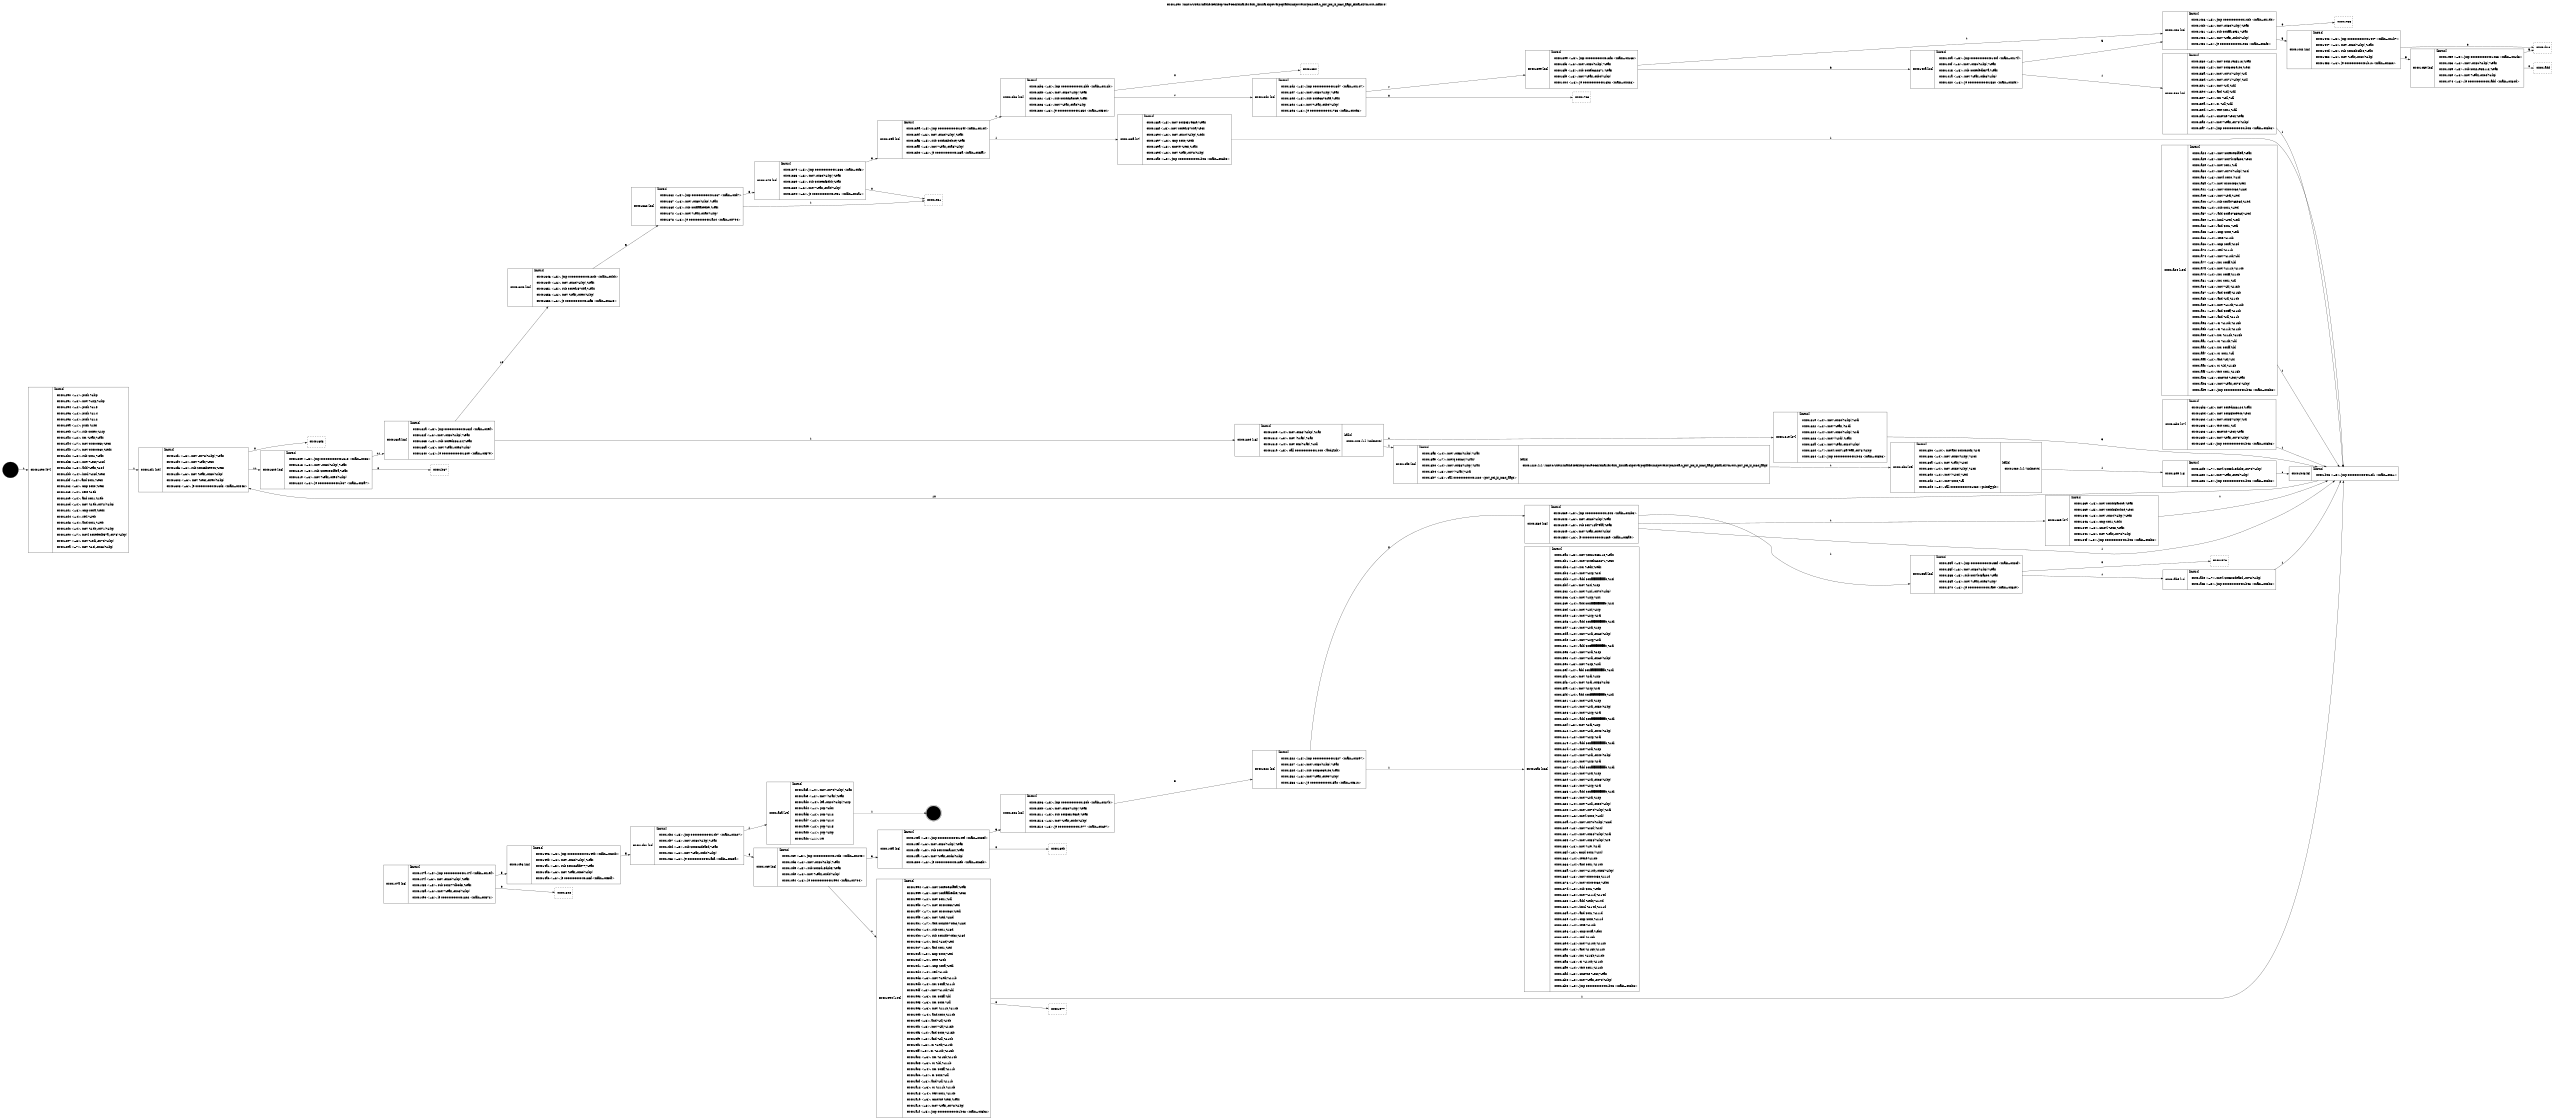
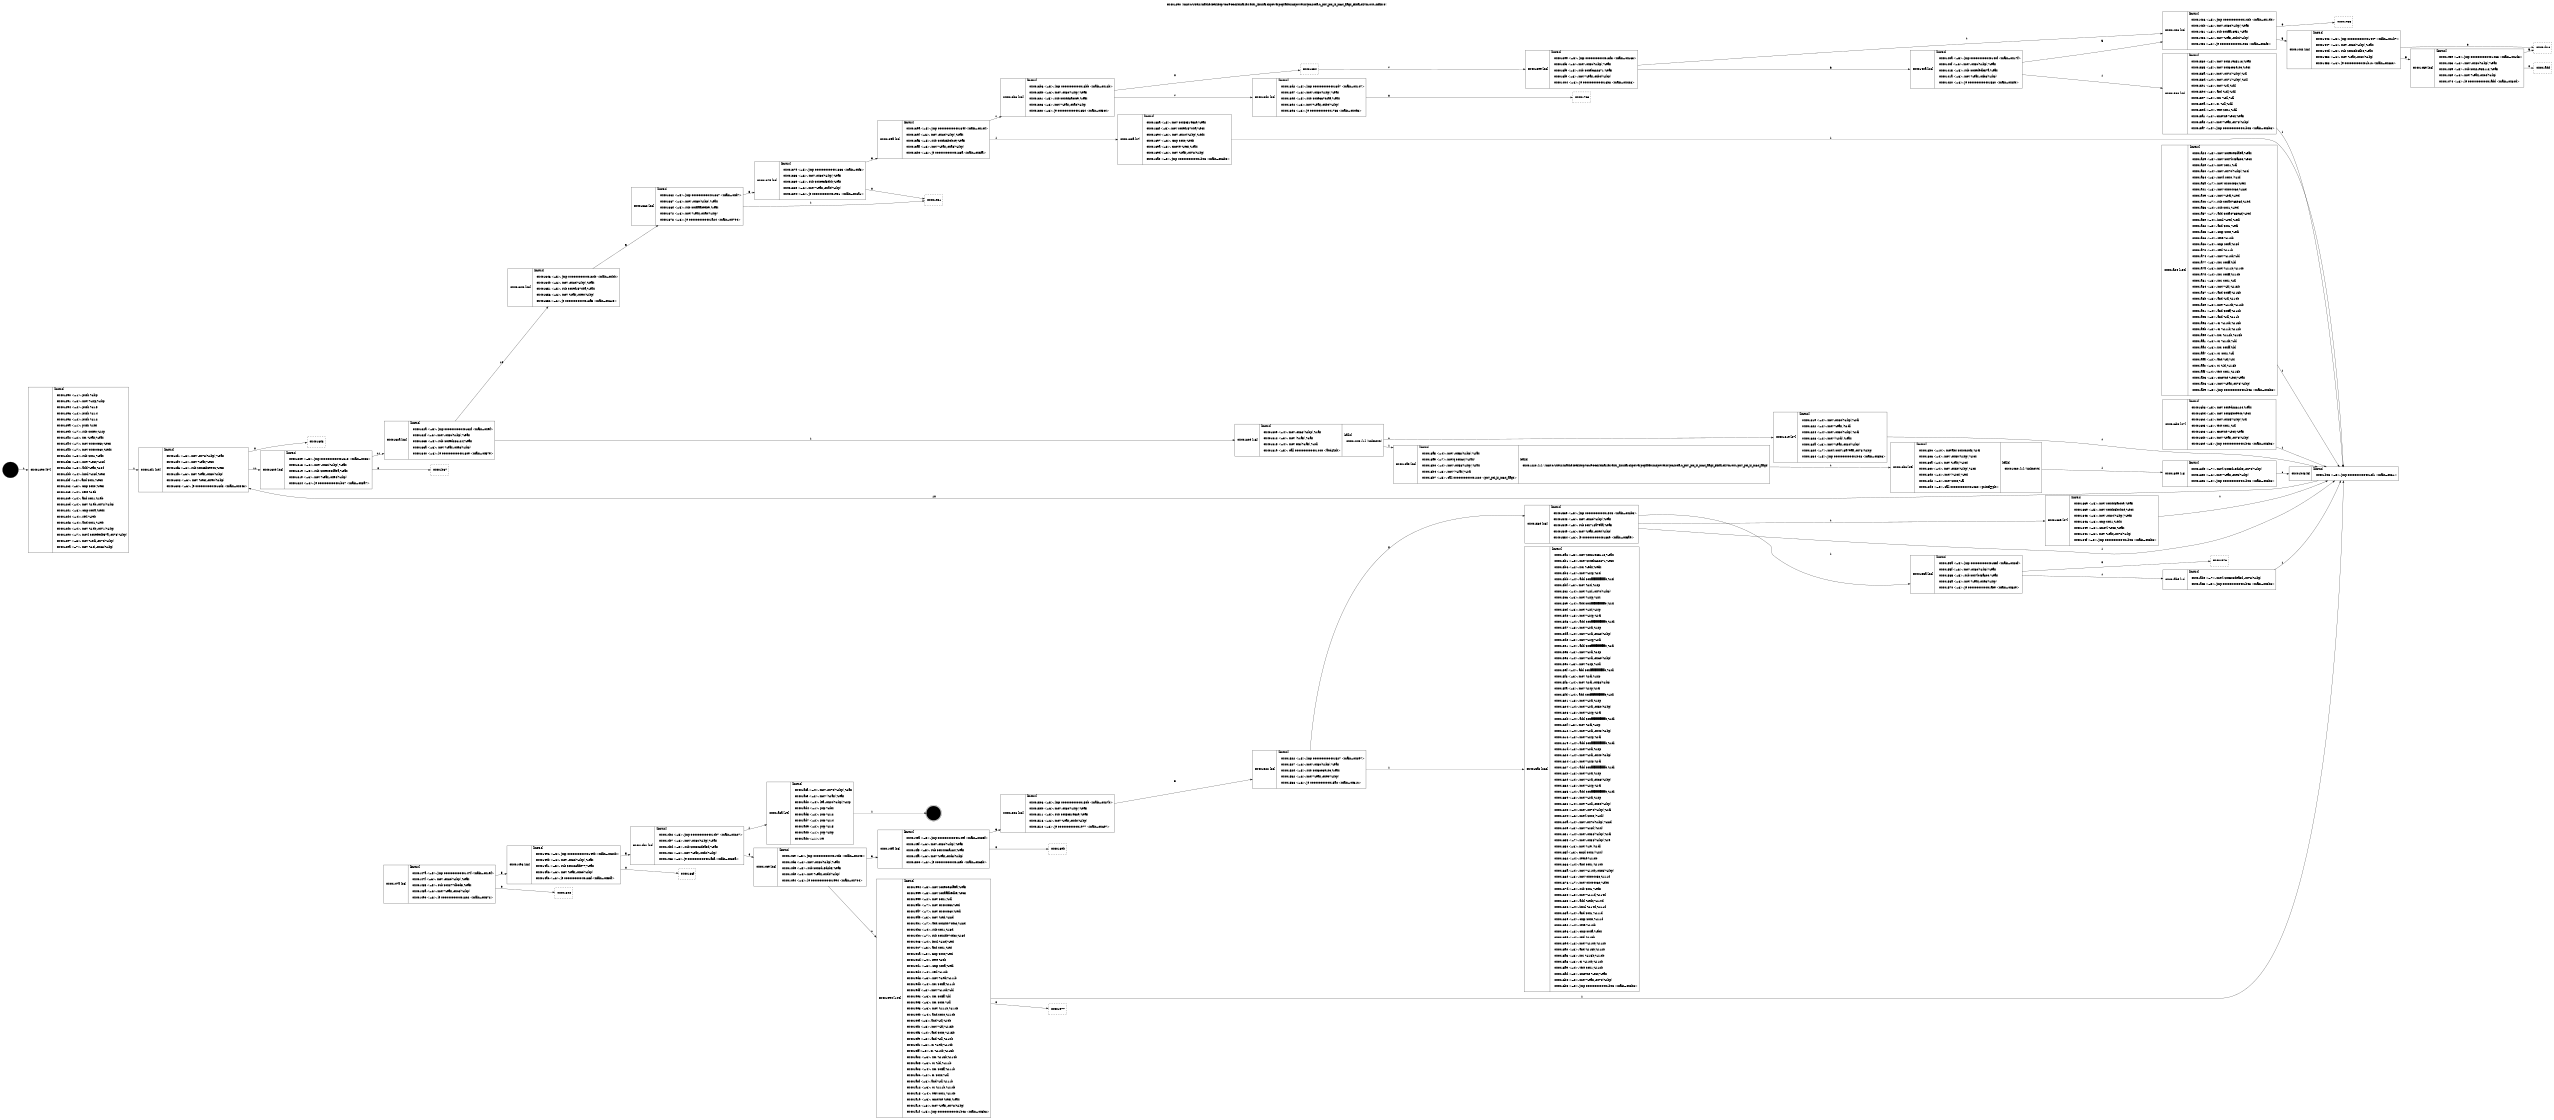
edge "0x4013d2 [28]" -> "0x4013ee [28]": now "0x401854" -> "0x4013ee [28]"
edge "0x40181e [27]" -> "0x401b48 [5]": label " 3" -> " 1"
node "0x40186f": added
